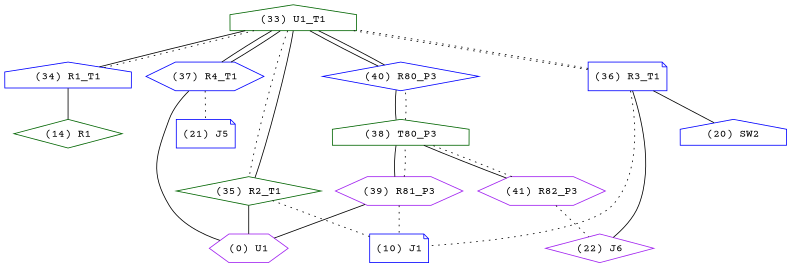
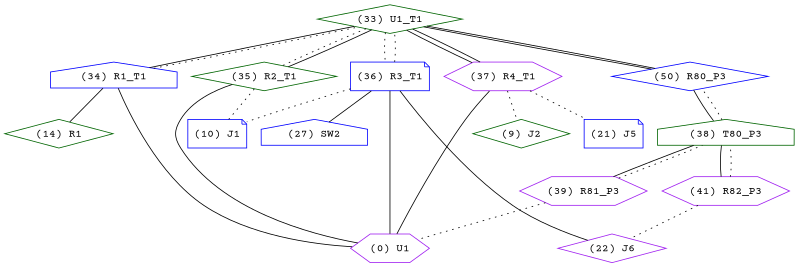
node "(33) U1_T1": shape house -> diamond
node "(37) R4_T1": color blue -> purple
node "(40) R80_P3": label "(40) R80_P3" -> "(50) R80_P3"
node "(9) J2": added
node "(20) SW2": label "(20) SW2" -> "(27) SW2"
edge "(36) R3_T1" -- "(0) U1": added
edge "(34) R1_T1" -- "(0) U1": added
edge "(39) R81_P3" -- "(10) J1": removed
edge "(39) R81_P3" -- "(0) U1": style solid -> dotted
